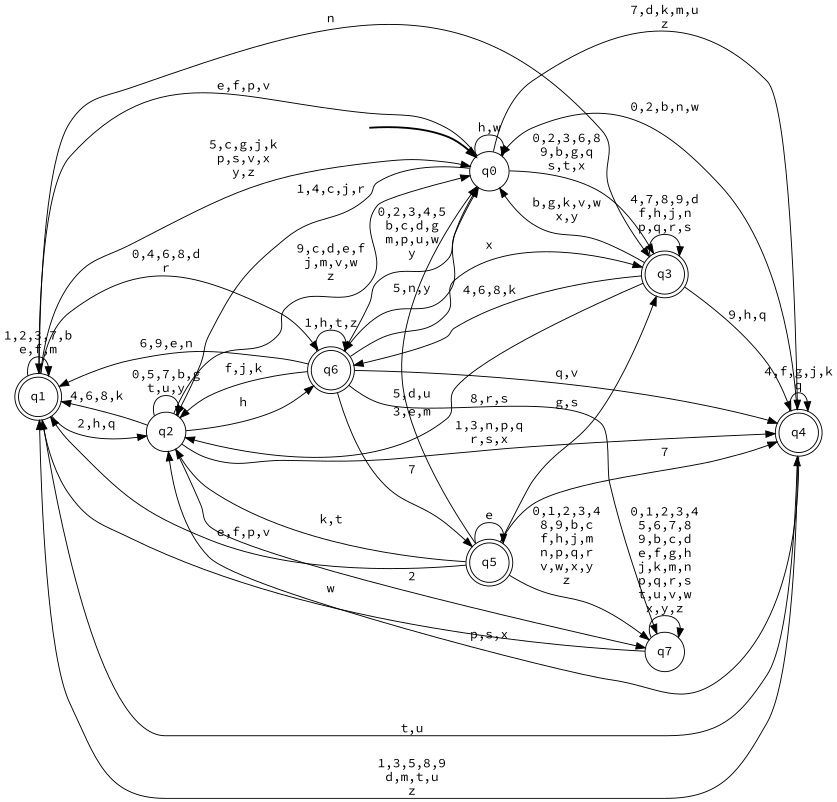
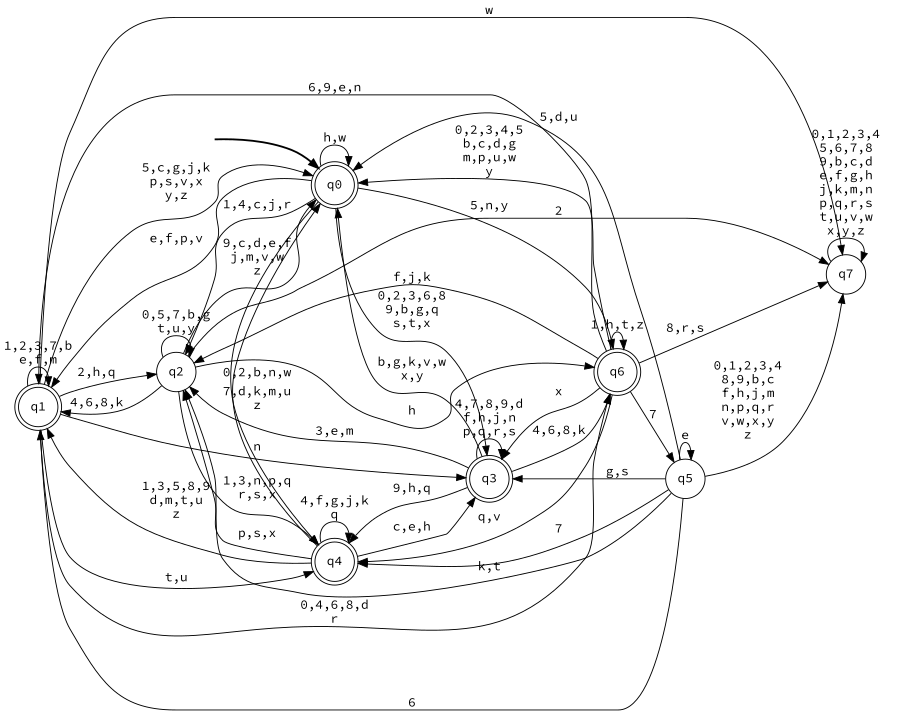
node "q0": shape circle -> doublecircle
edge "q5" -> "q1": label "e,f,p,v" -> "6"
edge "q4" -> "q3": added, label "c,e,h"
node "q5": shape doublecircle -> circle
edge "q7" -> "q1": reversed
